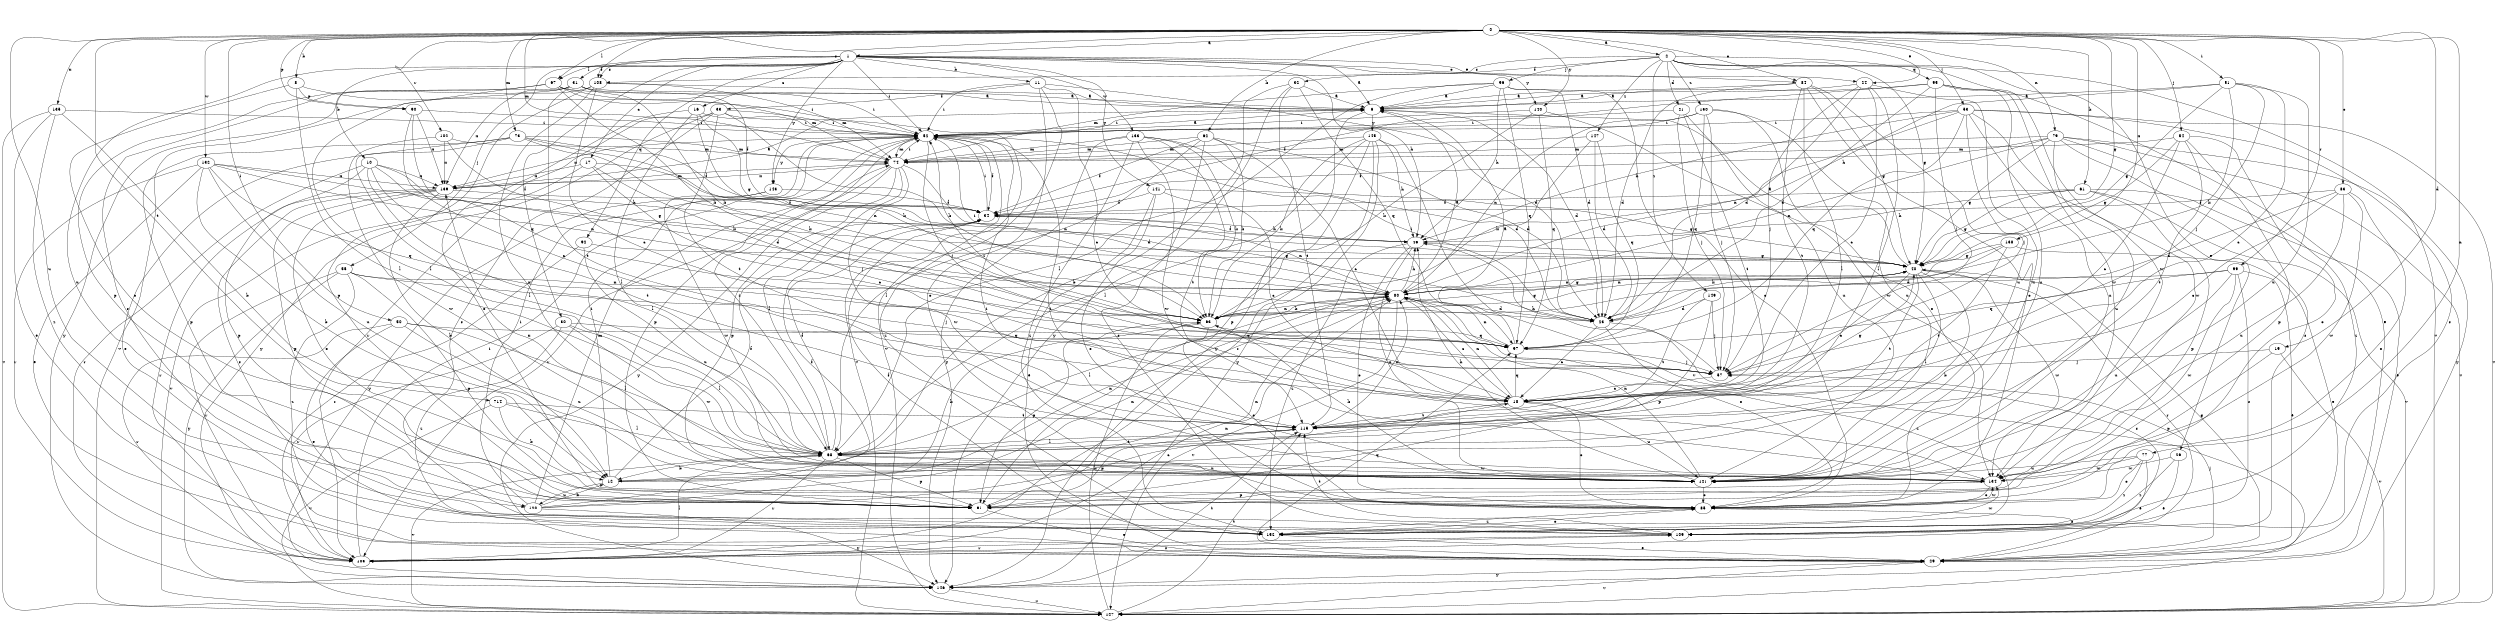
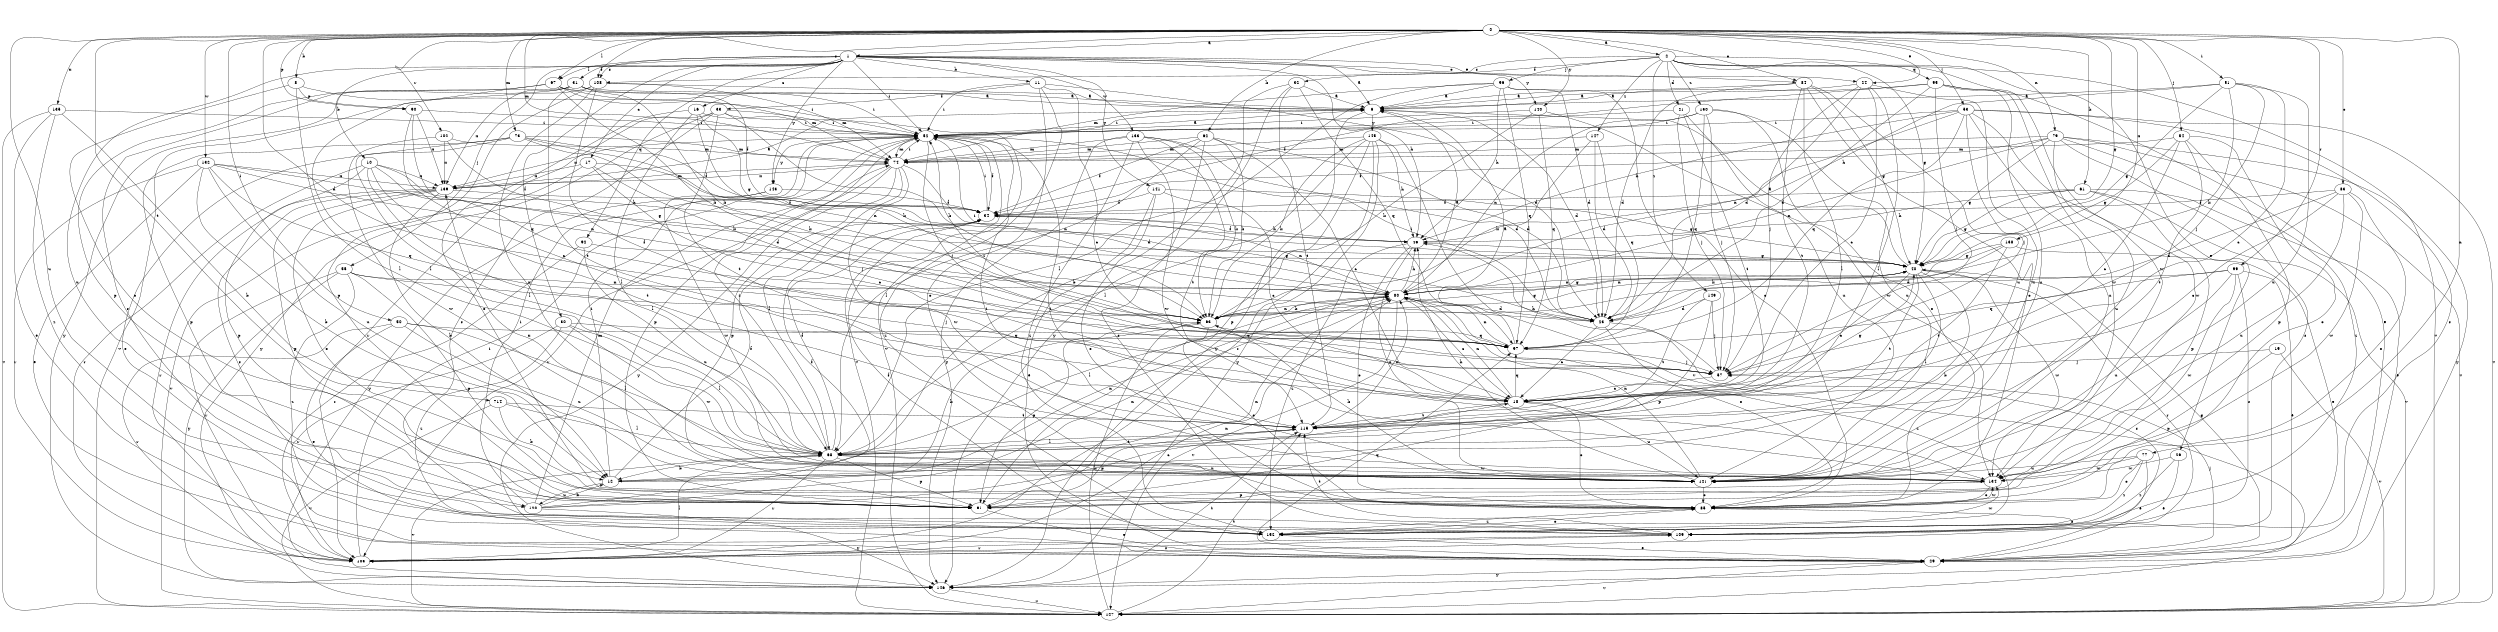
edge "0" -> "19": now "0" -> "97"
edge "108" -> "18": label "c" -> "f"
